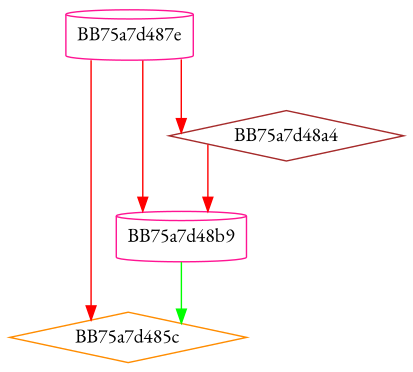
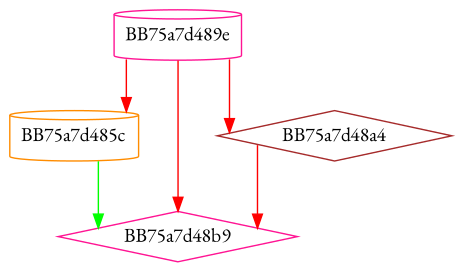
node "BB75a7d487e": label "BB75a7d487e" -> "BB75a7d489e"
node "BB75a7d48b9": shape cylinder -> diamond
edge "BB75a7d48b9" -> "BB75a7d485c": reversed
node "BB75a7d485c": shape diamond -> cylinder
